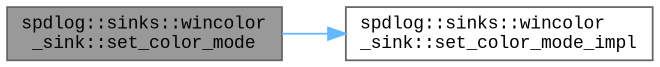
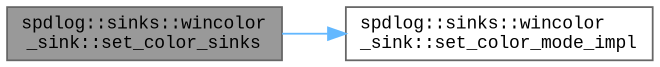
node "spdlog::sinks::wincolor _sink::set_color_mode": label "spdlog::sinks::wincolor _sink::set_color_mode" -> "spdlog::sinks::wincolor _sink::set_color_sinks"
